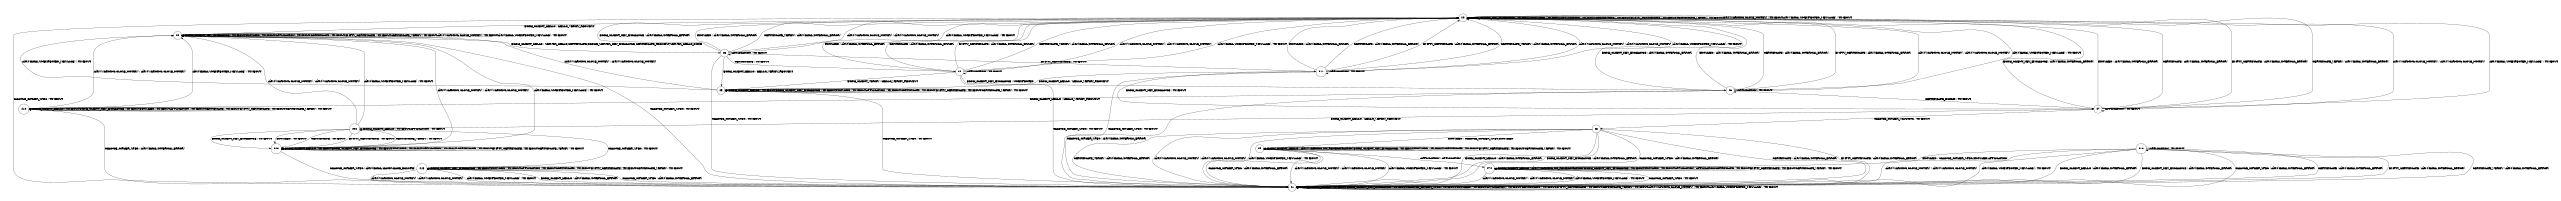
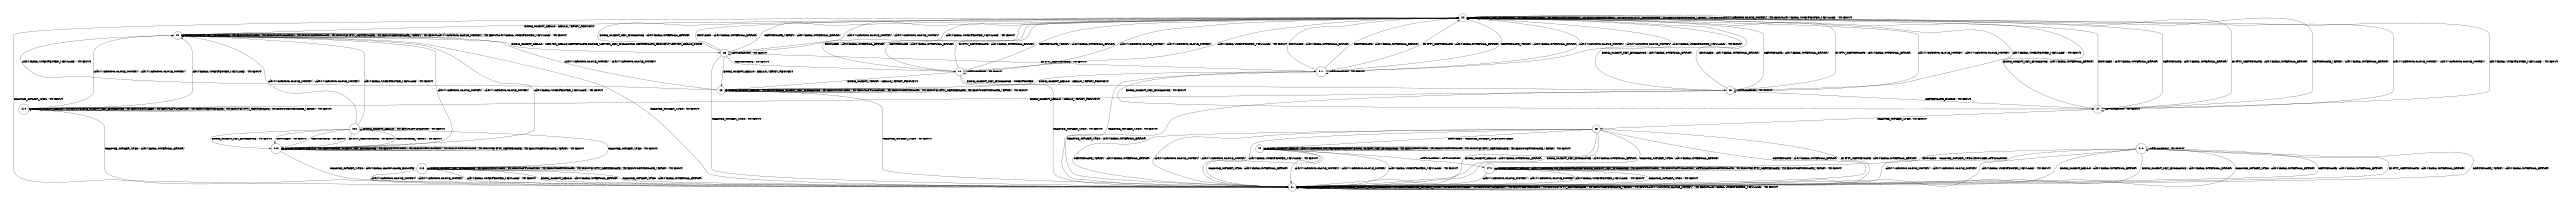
edge "s7" -> "s92": removed, label "ECDH_CLIENT_HELLO / HELLO_VERIFY_REQUEST"
edge "s7" -> "s8": label "CHANGE_CIPHER_WARNING / TIMEOUT" -> "CHANGE_CIPHER_SPEC / TIMEOUT"
